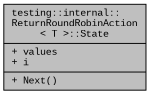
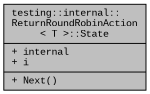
node "testing::internal::": text "+ values" -> "+ internal"
